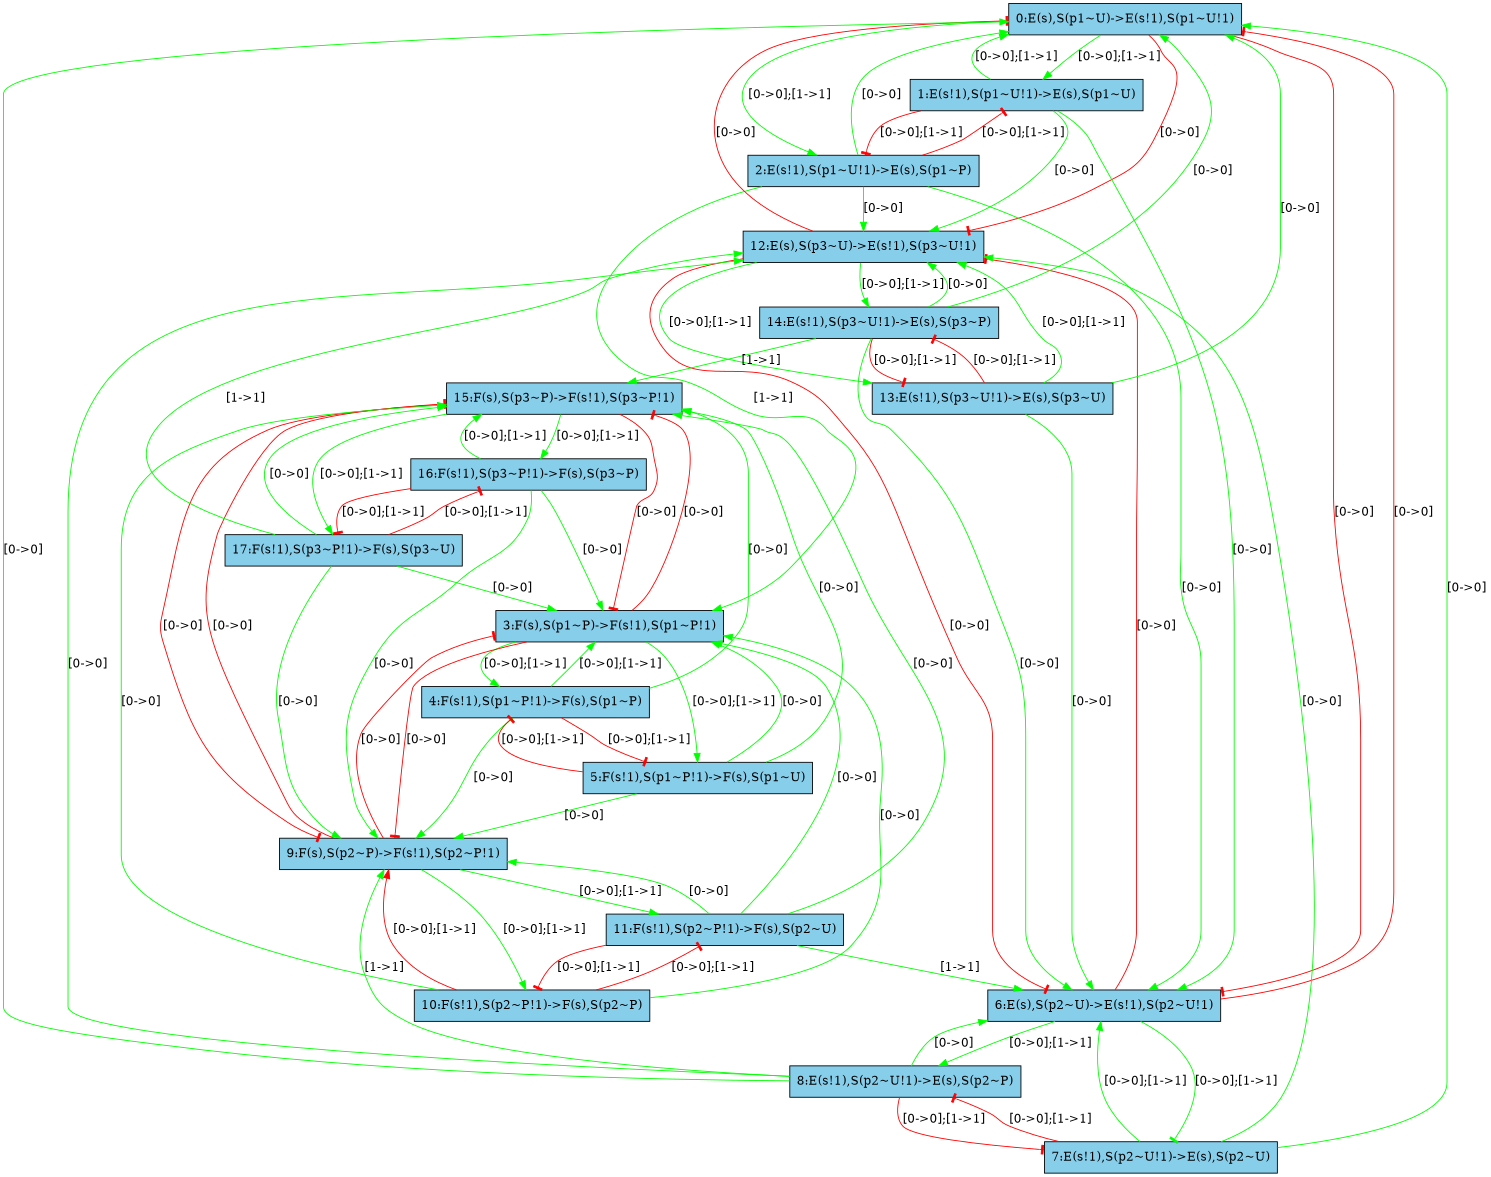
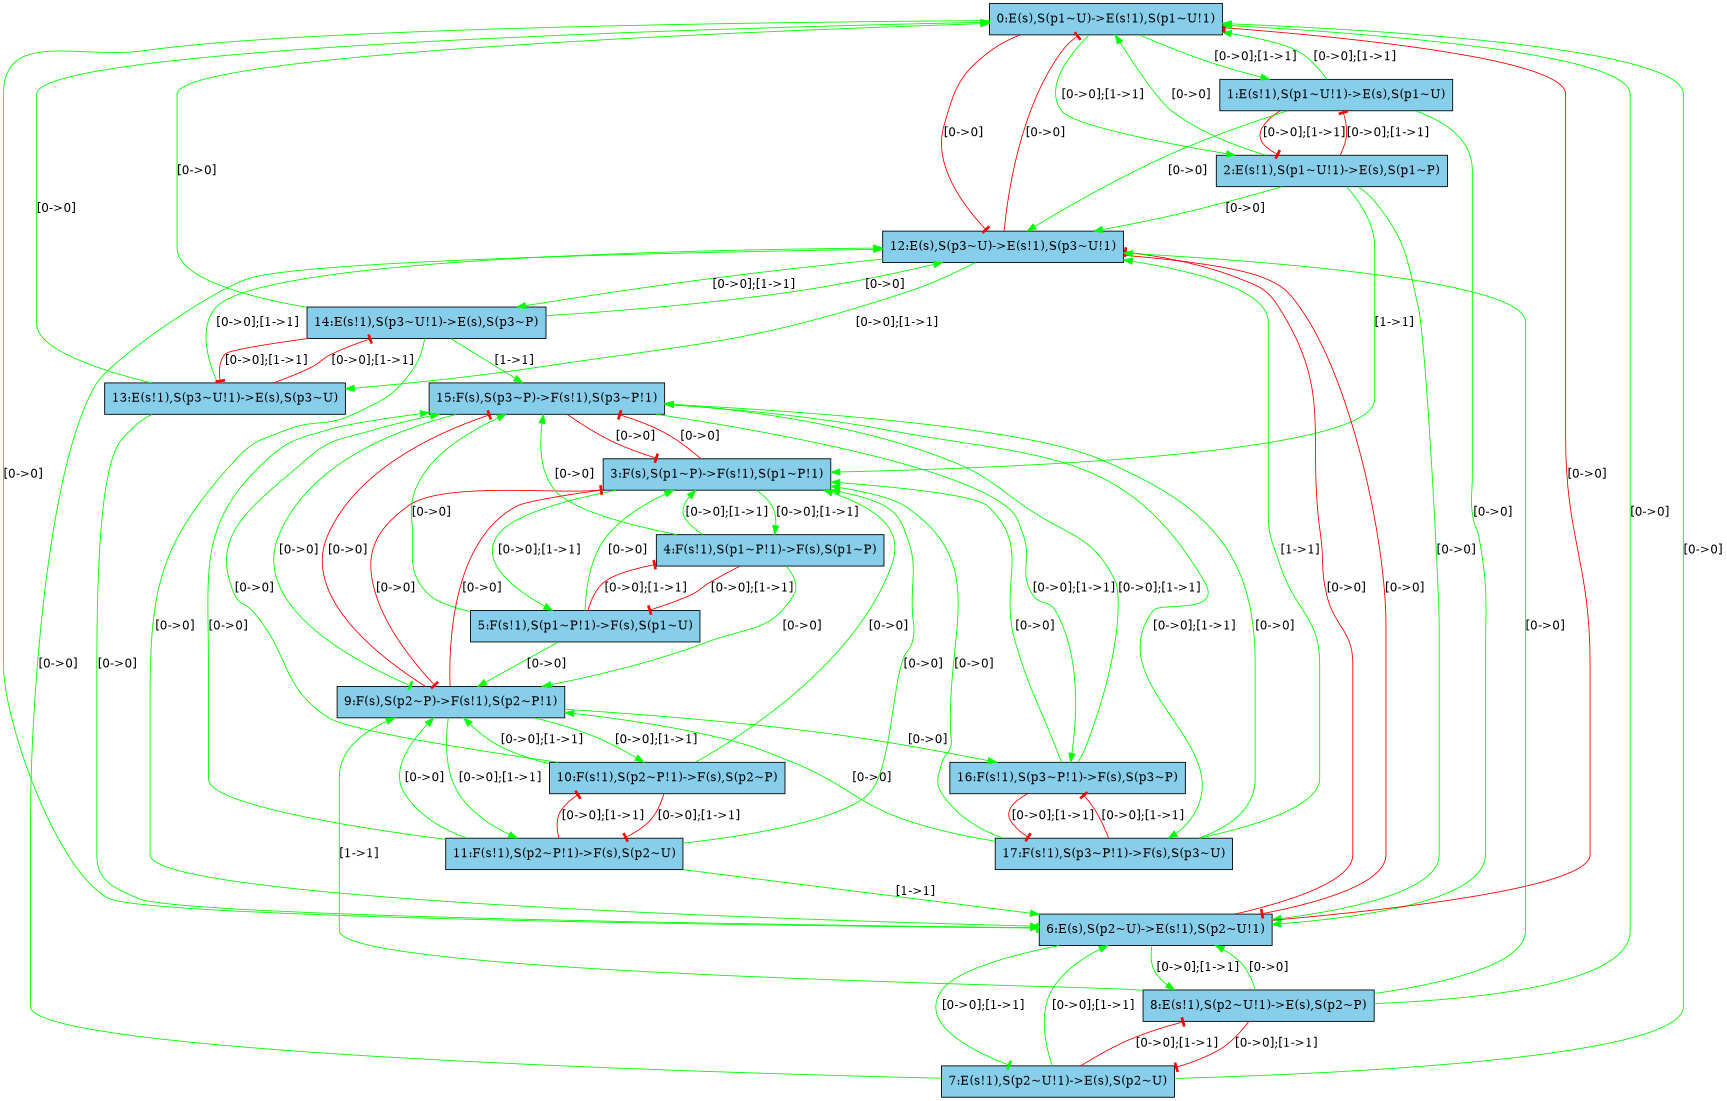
edge "0:E(s),S(p1~U)->E(s!1),S(p1~U!1)" -> "6:E(s),S(p2~U)->E(s!1),S(p2~U!1)": color red -> green
edge "15:F(s),S(p3~P)->F(s!1),S(p3~P!1)" -> "9:F(s),S(p2~P)->F(s!1),S(p2~P!1)": color red -> green
edge "16:F(s!1),S(p3~P!1)->F(s),S(p3~P)" -> "9:F(s),S(p2~P)->F(s!1),S(p2~P!1)": reversed
edge "10:F(s!1),S(p2~P!1)->F(s),S(p2~P)" -> "9:F(s),S(p2~P)->F(s!1),S(p2~P!1)": color red -> green
